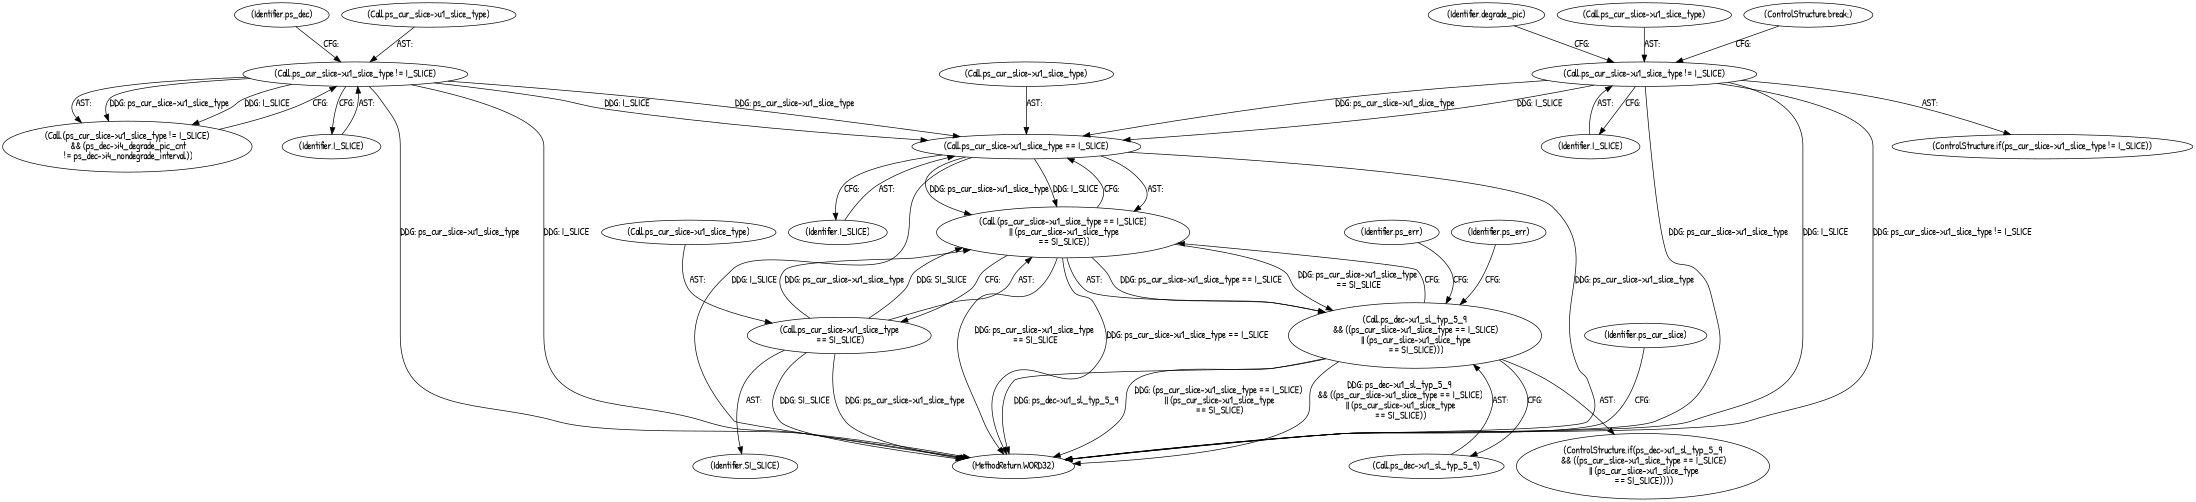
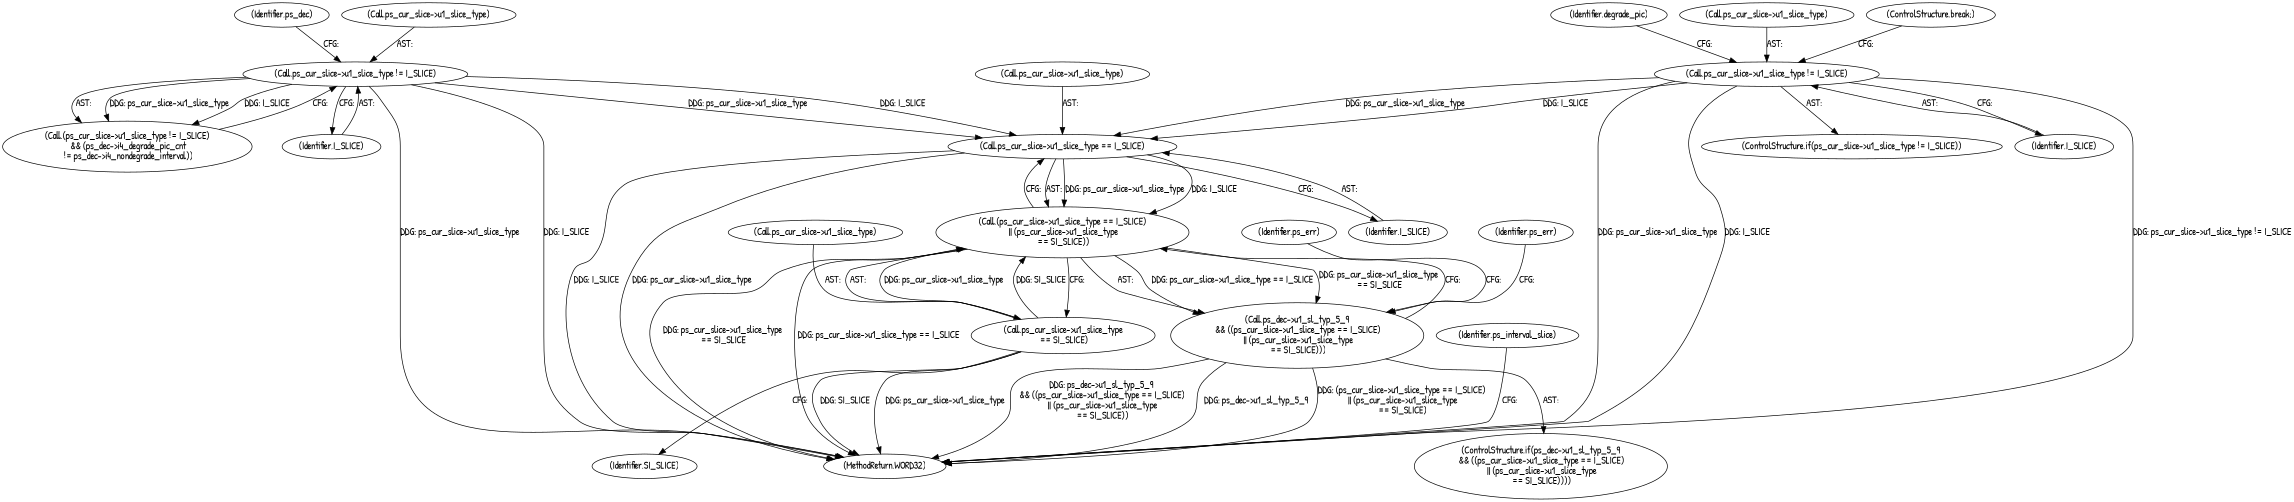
node "(Identifier,ps_cur_slice)": label "(Identifier,ps_cur_slice)" -> "(Identifier,ps_interval_slice)"
edge "(Call,ps_cur_slice->u1_slice_type == SI_SLICE)" -> "(Identifier,SI_SLICE)": label "AST: " -> "CFG: "
node "(Call,ps_dec->u1_sl_typ_5_9)": removed
